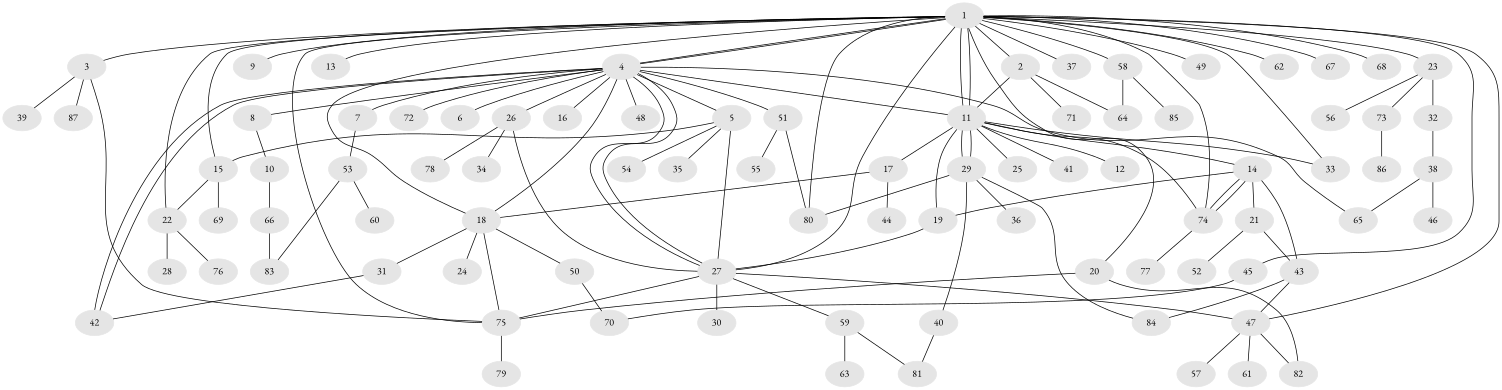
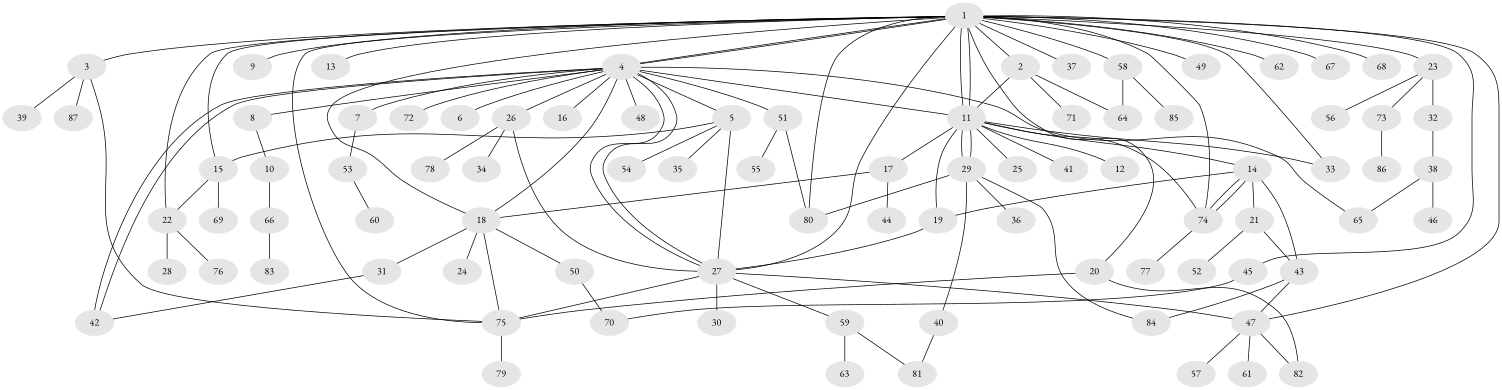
edge "53" -- "83": removed
